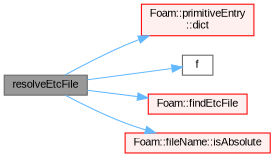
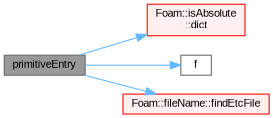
node "Foam::primitiveEntry ::dict": label "Foam::primitiveEntry ::dict" -> "Foam::isAbsolute ::dict"
node "resolveEtcFile": label "resolveEtcFile" -> "primitiveEntry"
node "Foam::findEtcFile": removed
node "Foam::fileName::isAbsolute": label "Foam::fileName::isAbsolute" -> "Foam::fileName::findEtcFile"
